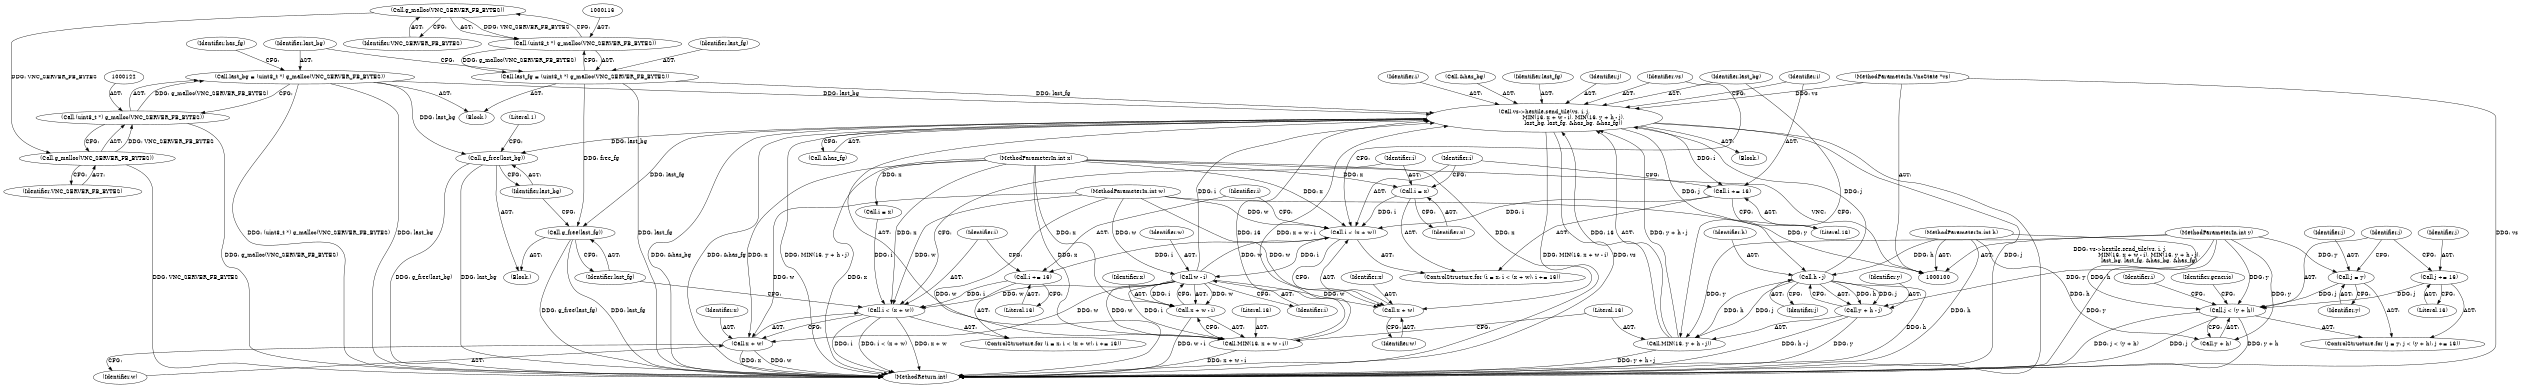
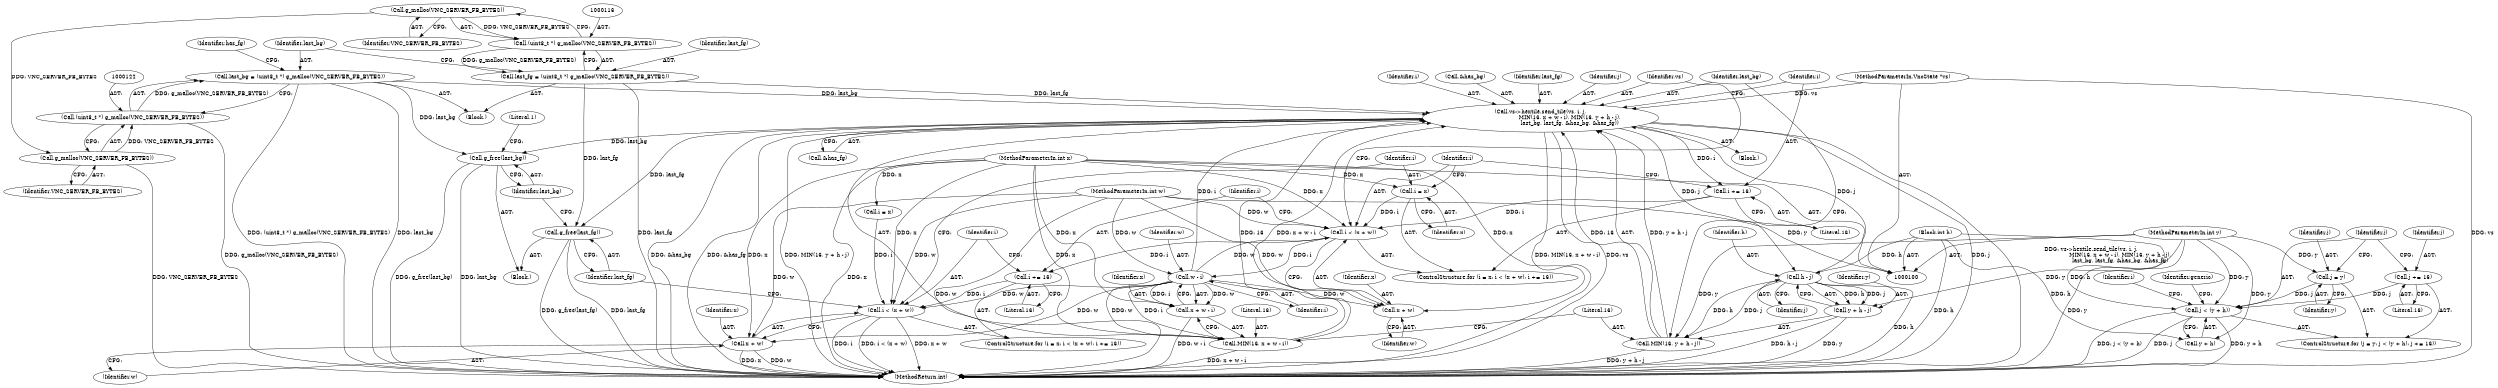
edge "(Call,last_fg = (uint8_t *) g_malloc(VNC_SERVER_FB_BYTES))" -> "(Call,g_free(last_fg))": label "DDG: free_fg" -> "DDG: last_fg"
edge "(MethodParameterIn,int x)" -> "1000100": label "VNC: " -> "AST: "
node "(MethodParameterIn,int h)": label "(MethodParameterIn,int h)" -> "(Block,int h)"
